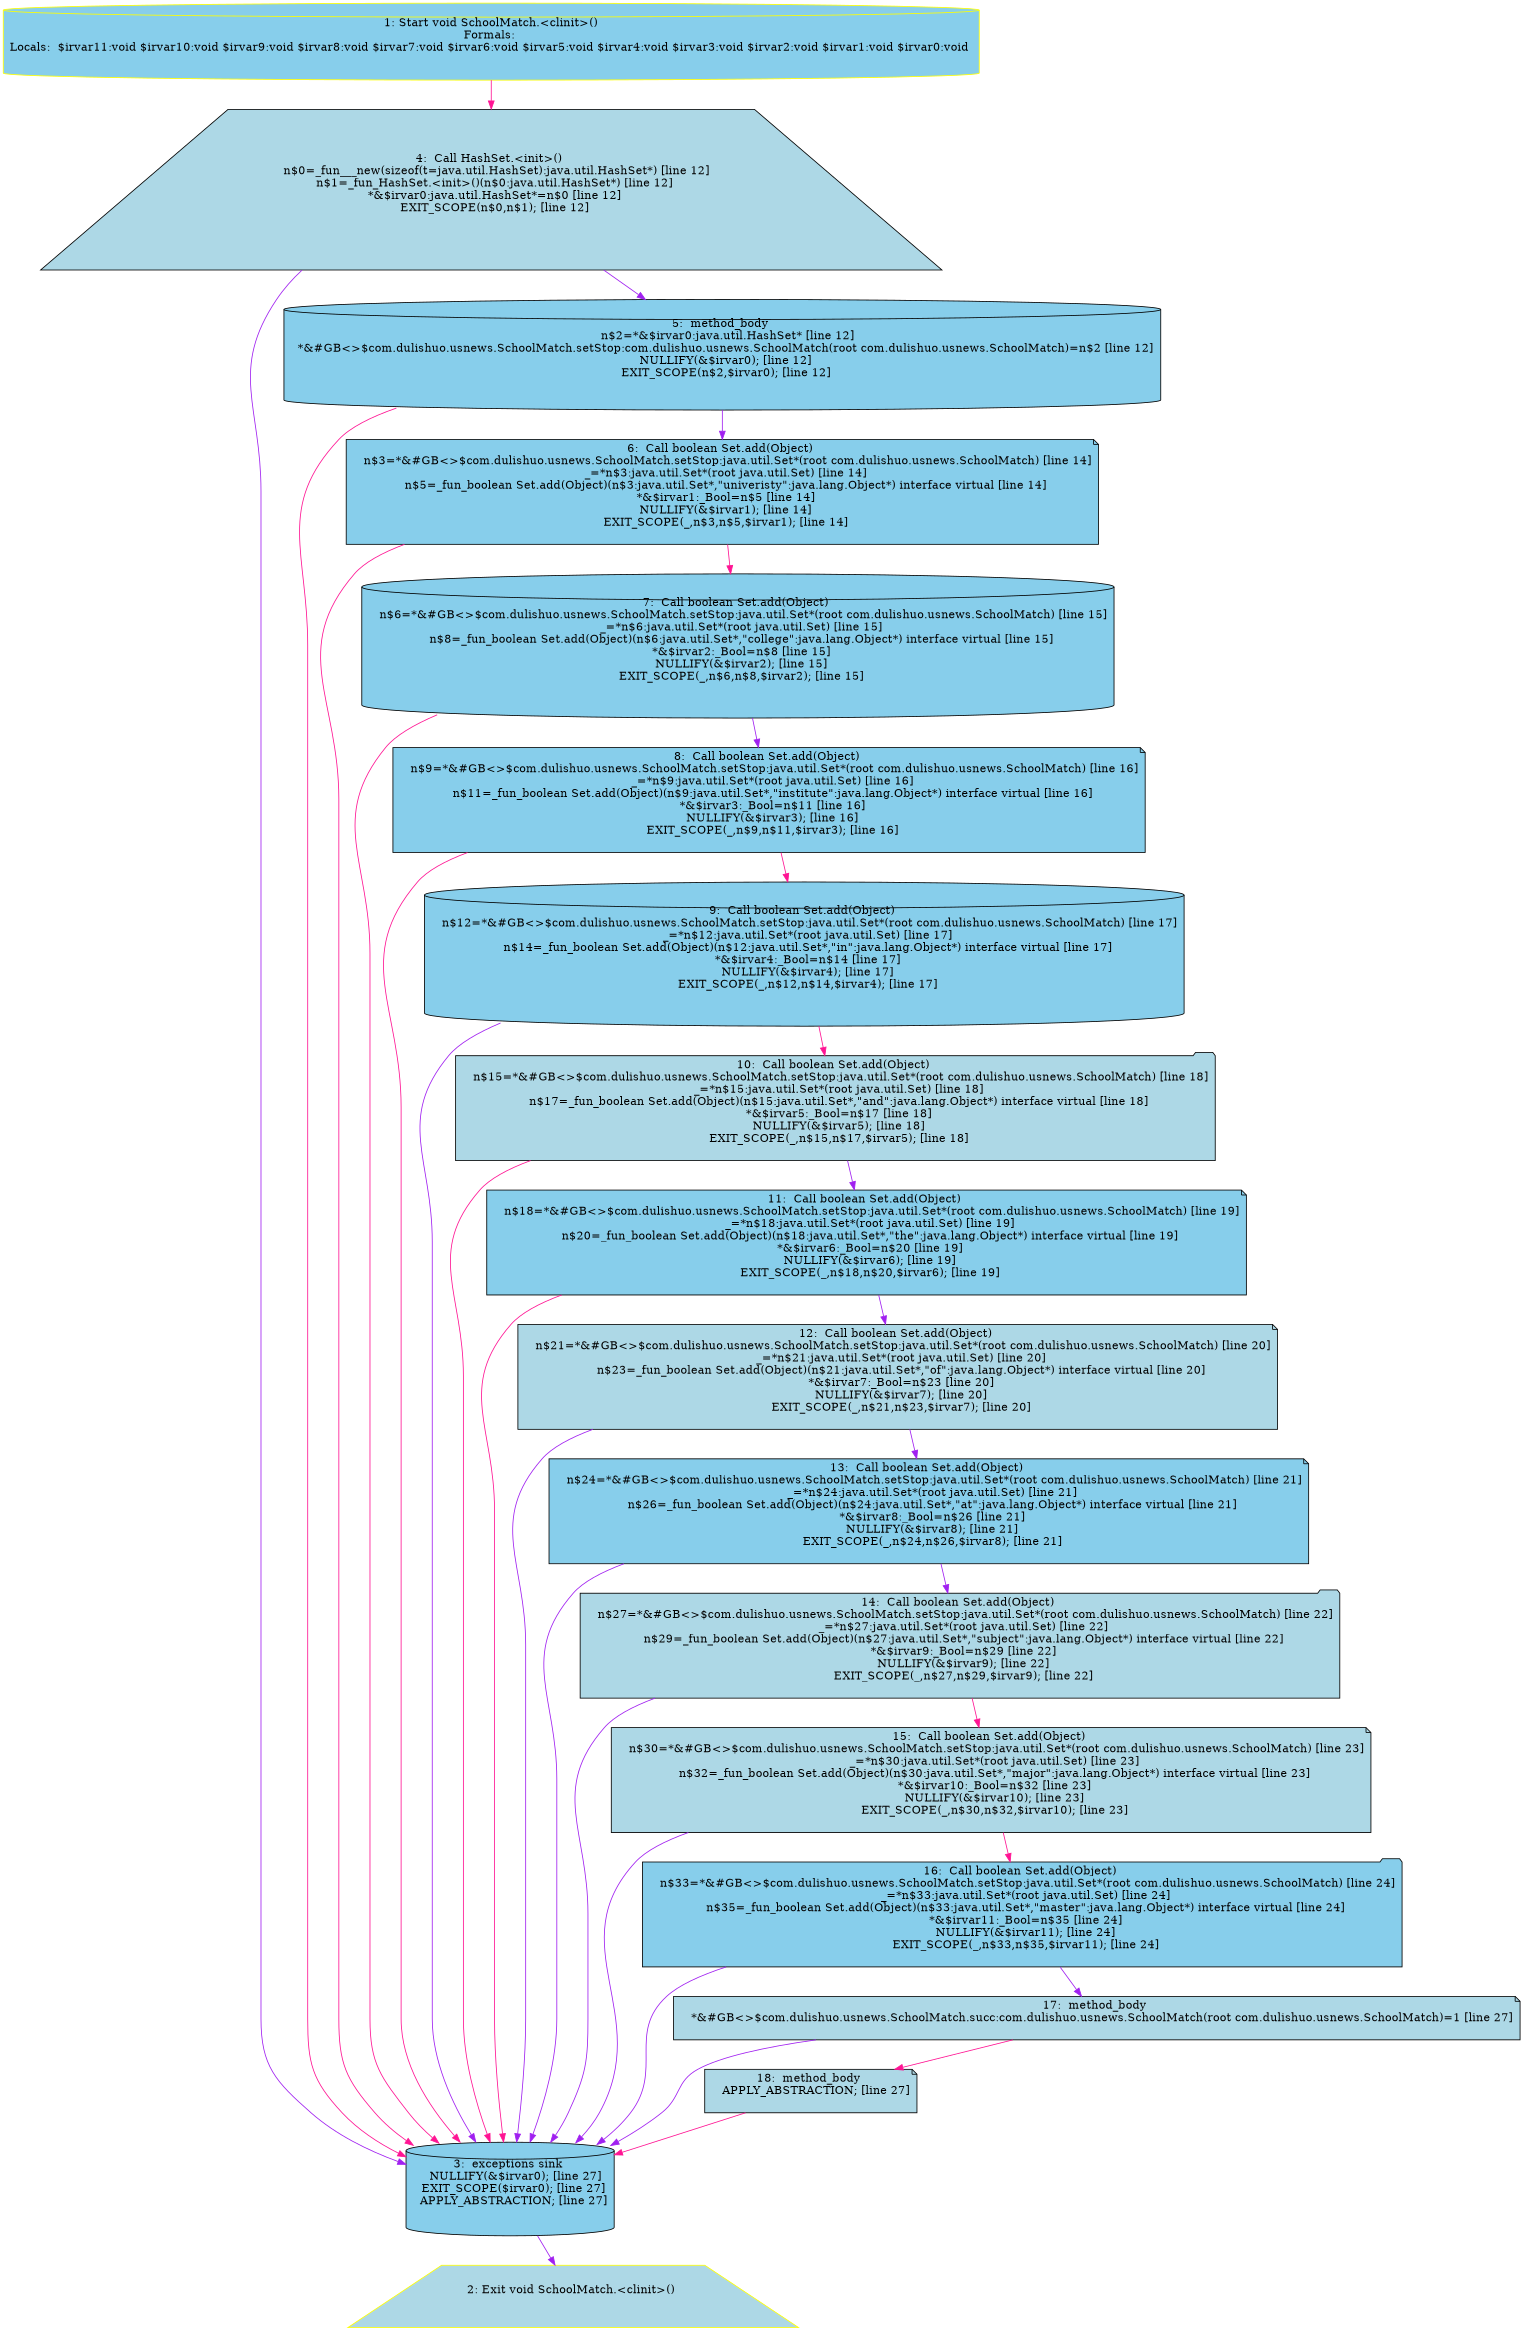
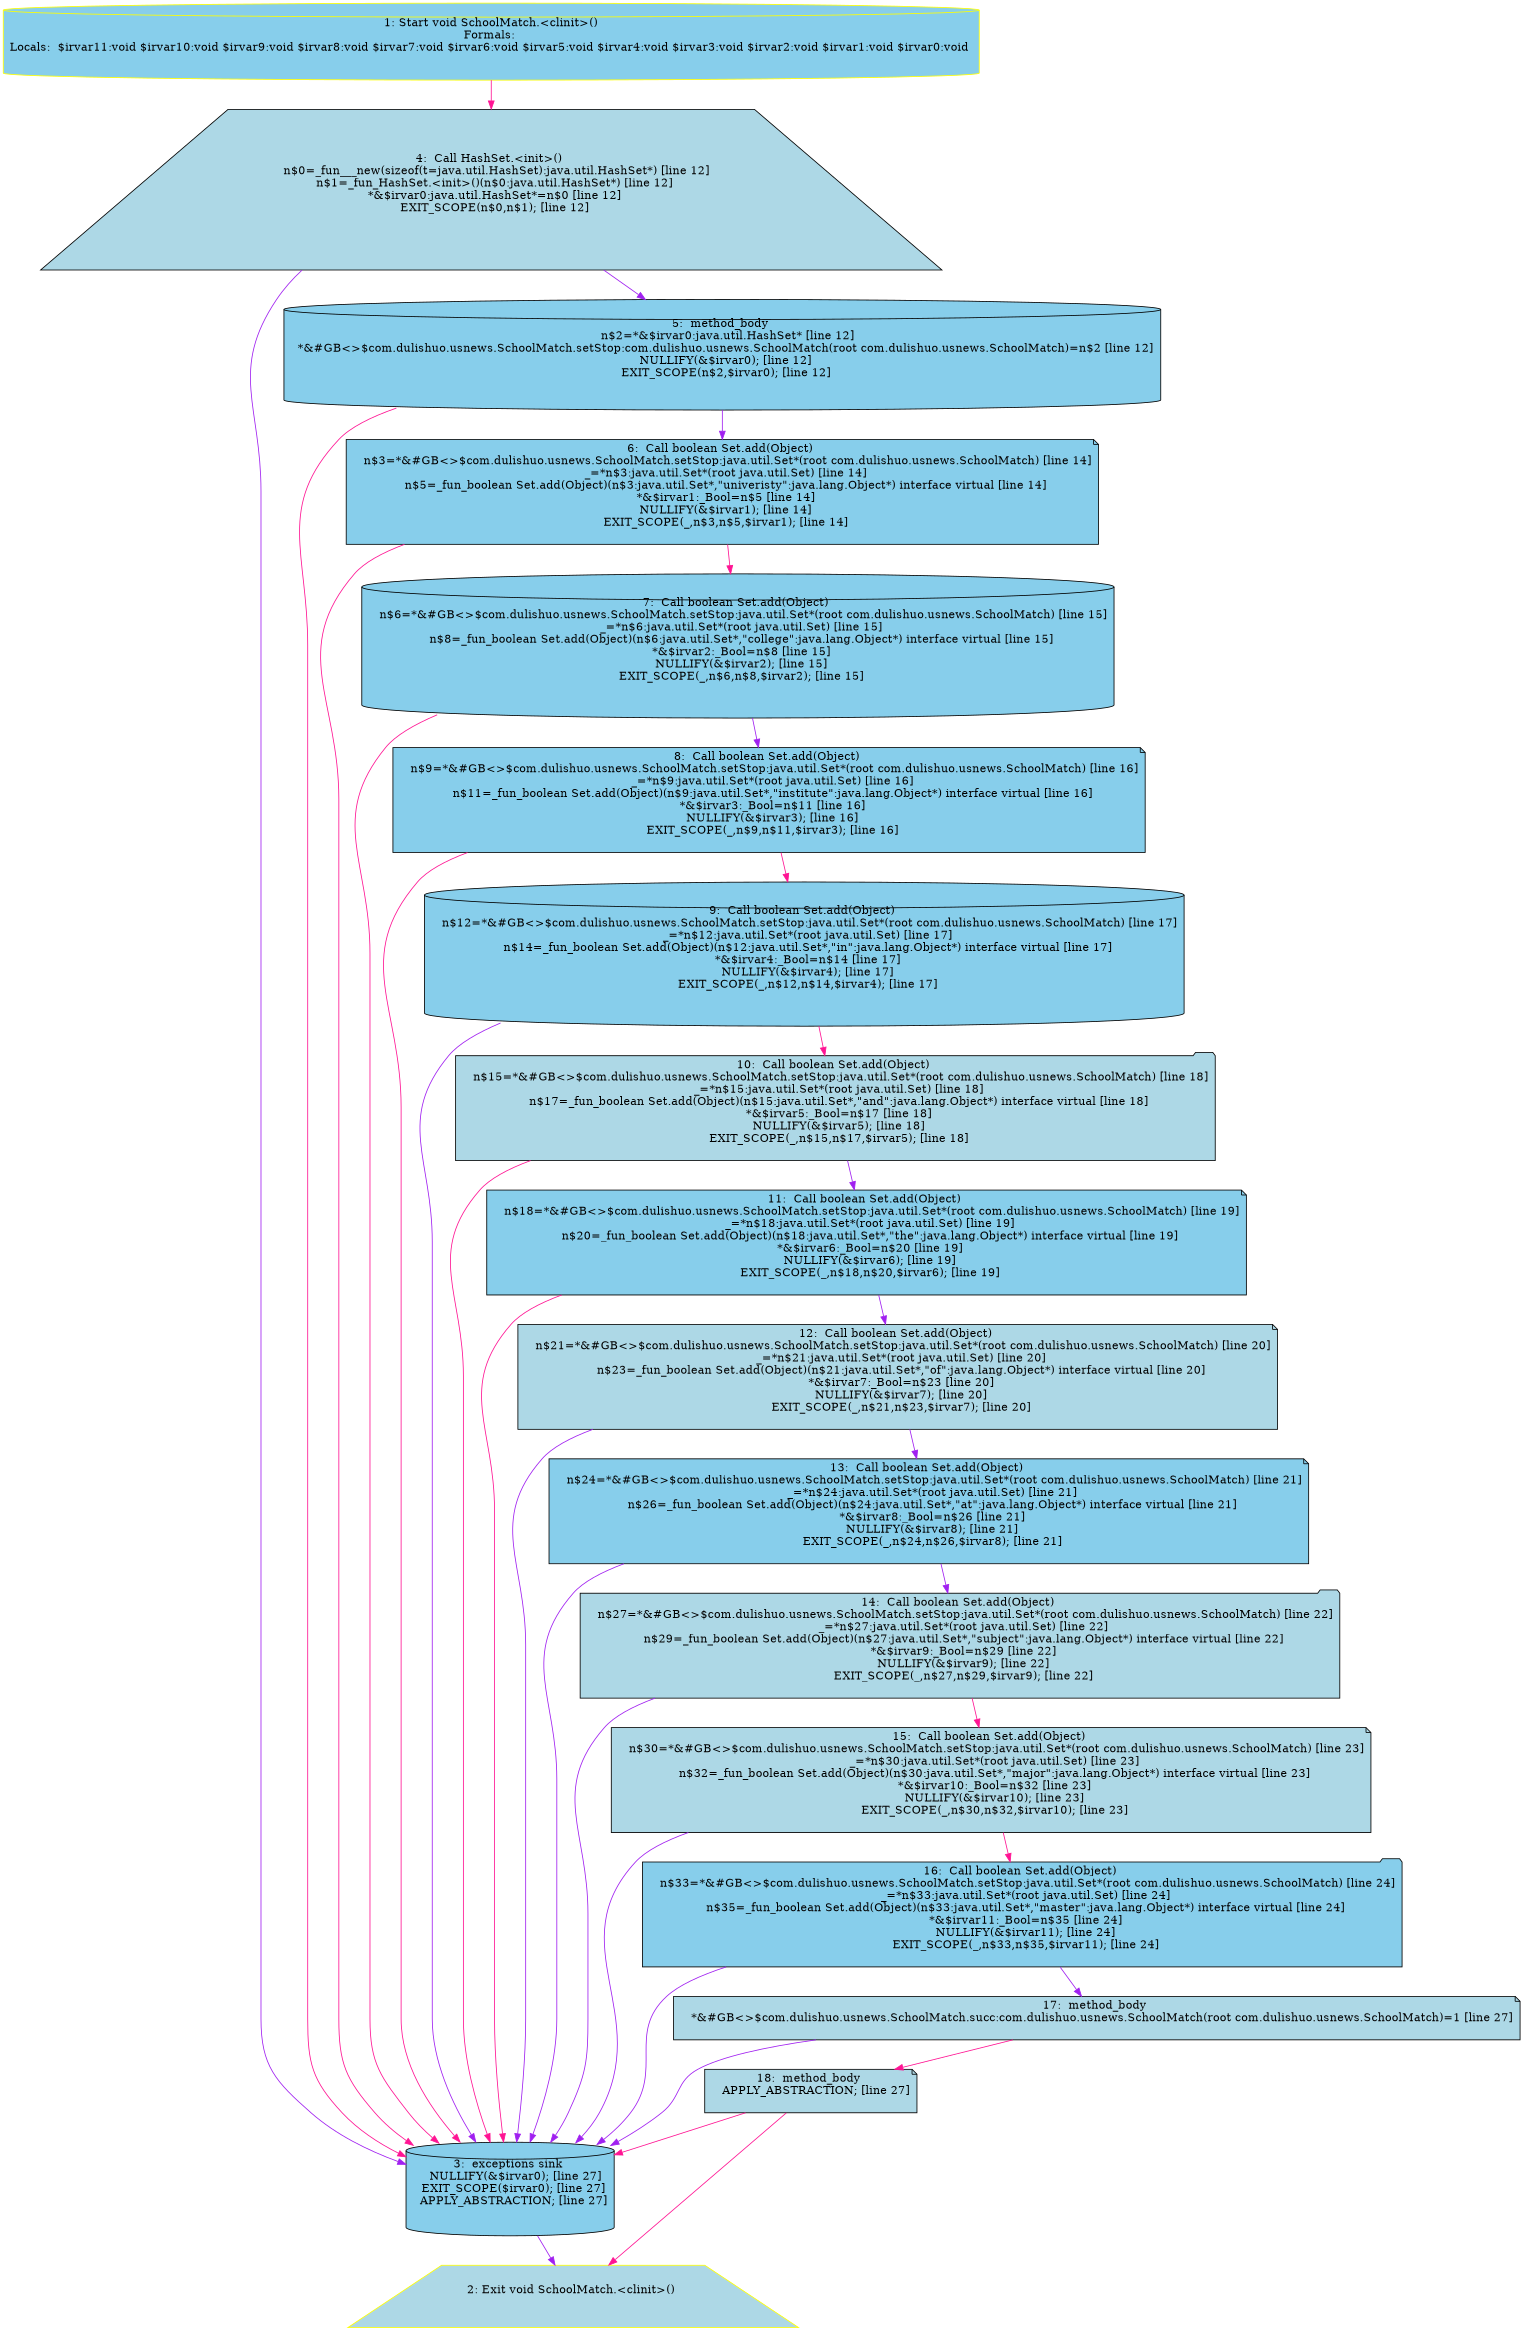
edge "18:  method_body APPLY_ABSTRACTION; [line 27]" -> "2: Exit void SchoolMatch.<clinit>()": added
